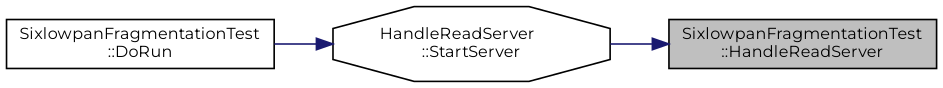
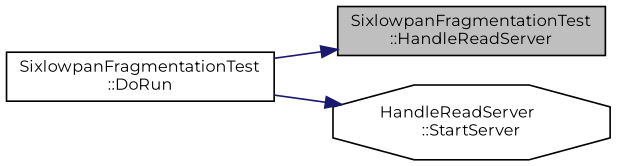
edge "HandleReadServer ::StartServer" -> "SixlowpanFragmentationTest ::HandleReadServer": now "SixlowpanFragmentationTest ::DoRun" -> "SixlowpanFragmentationTest ::HandleReadServer"
